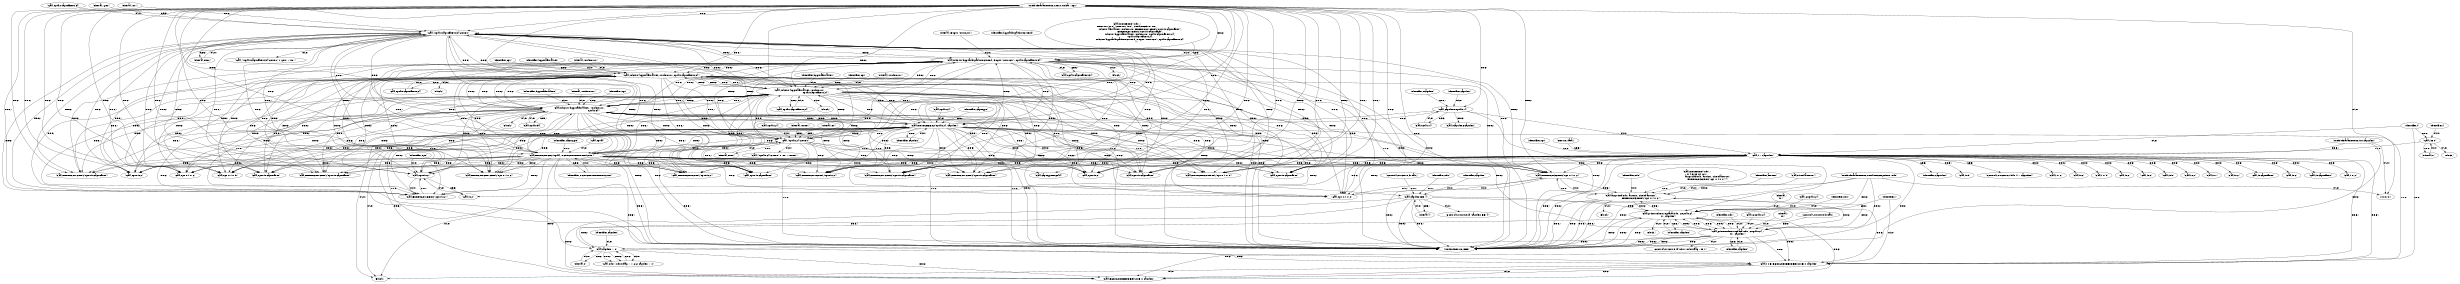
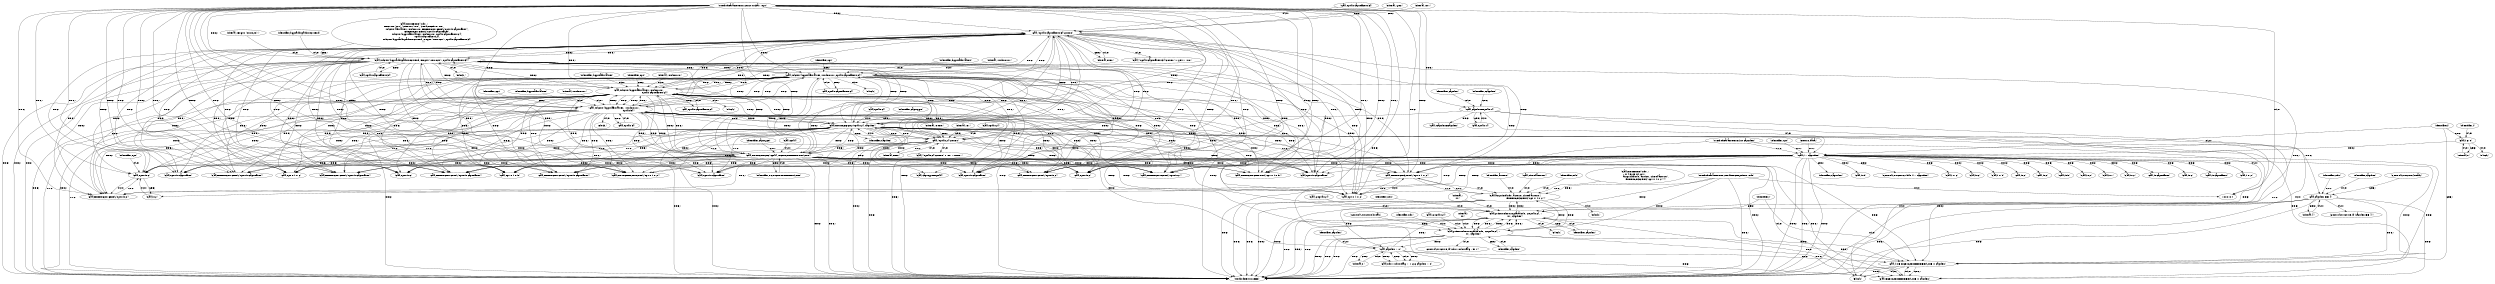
edge "(Call,i += BGP_CAP_HEADER_SIZE + cap_len)" -> "(MethodReturn,RET)": added, label "DDG:"
